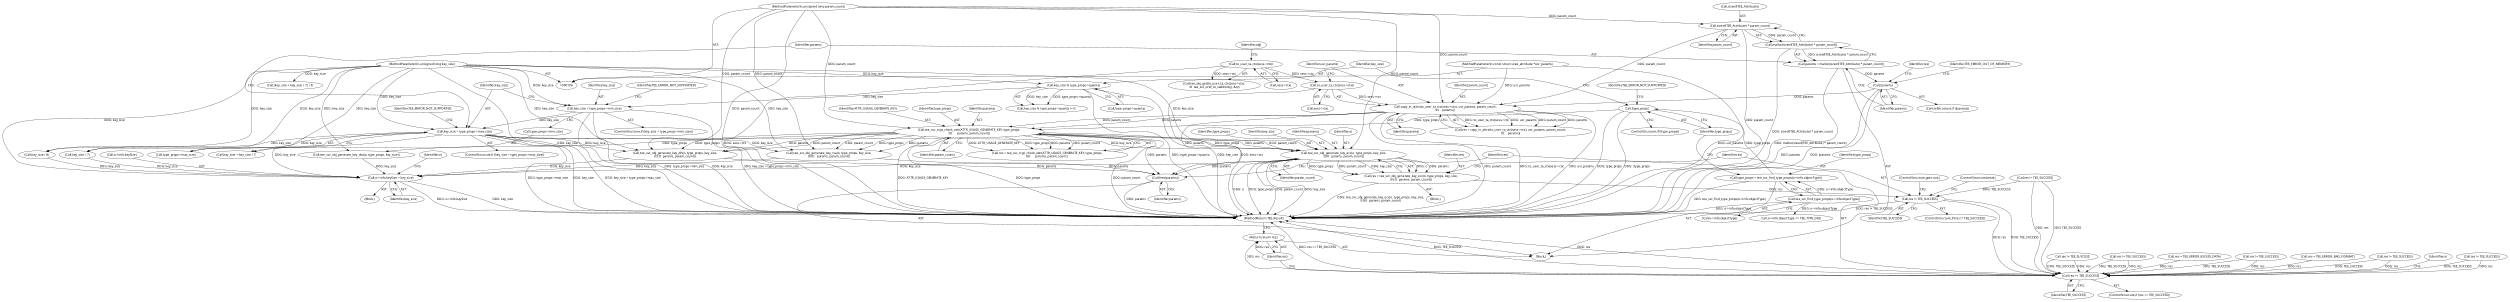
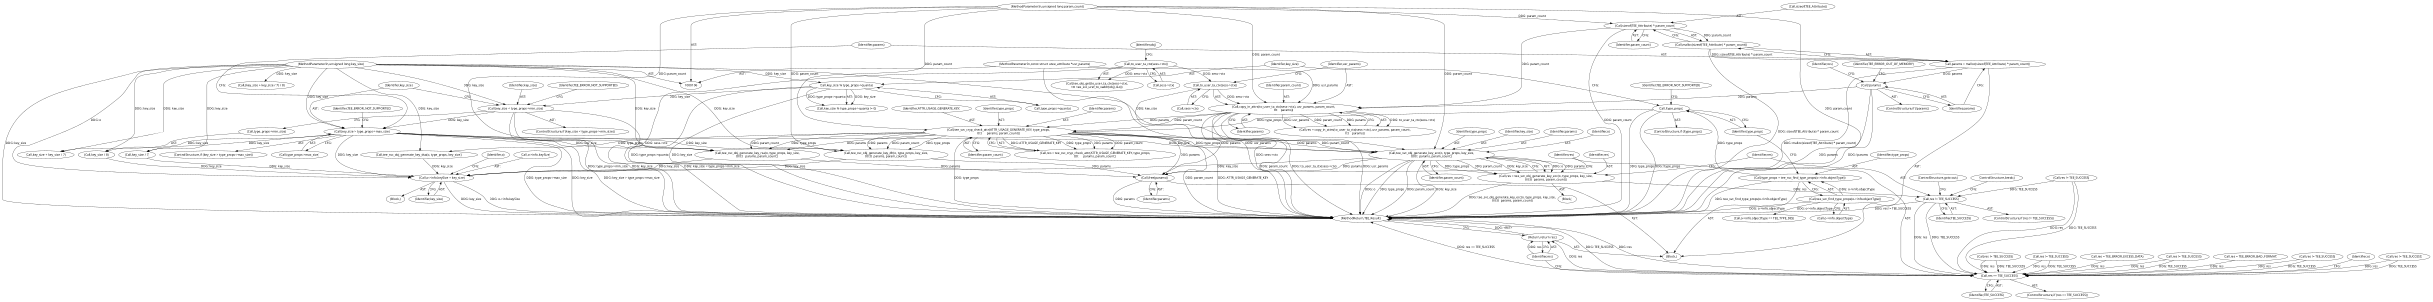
edge "(MethodParameterIn,unsigned long key_size)" -> "(Call,o->info.keySize = key_size)": label "DDG: key_size" -> "DDG: o"
edge "(Call,!type_props)" -> "(ControlStructure,if (!type_props))": label "CFG: " -> "AST: "
edge "(Return,return res;)" -> "(MethodReturn,TEE_Result)": added, label "DDG: <RET>"
